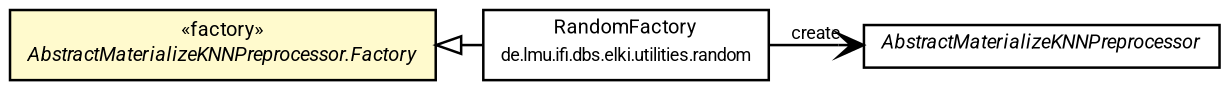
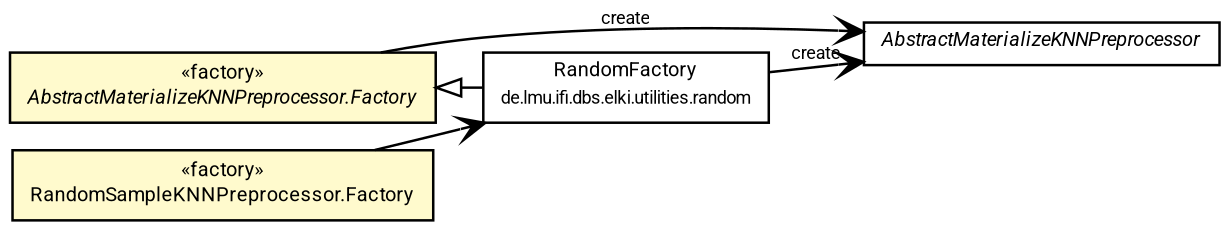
edge "AbstractMaterializeKNNPreprocessor.Factory" -> "AbstractMaterializeKNNPreprocessor": added, label "create"
node "RandomSampleKNNPreprocessor.Factory": added
